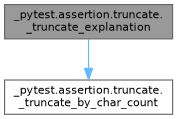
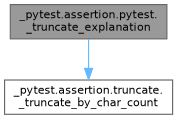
node "_pytest.assertion.truncate. _truncate_explanation": label "_pytest.assertion.truncate. _truncate_explanation" -> "_pytest.assertion.pytest. _truncate_explanation"
